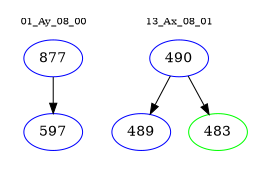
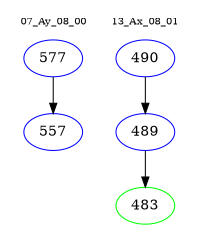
cluster "01_Ay_08_00": label "01_Ay_08_00" -> "07_Ay_08_00"
node "877": label "877" -> "577"
edge "490" -> "483": now "489" -> "483"
node "597": label "597" -> "557"
